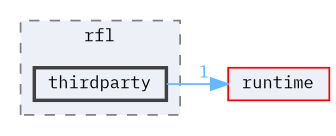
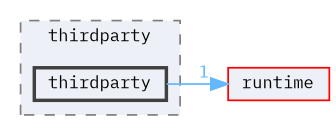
cluster "rfl": label "rfl" -> "thirdparty"
